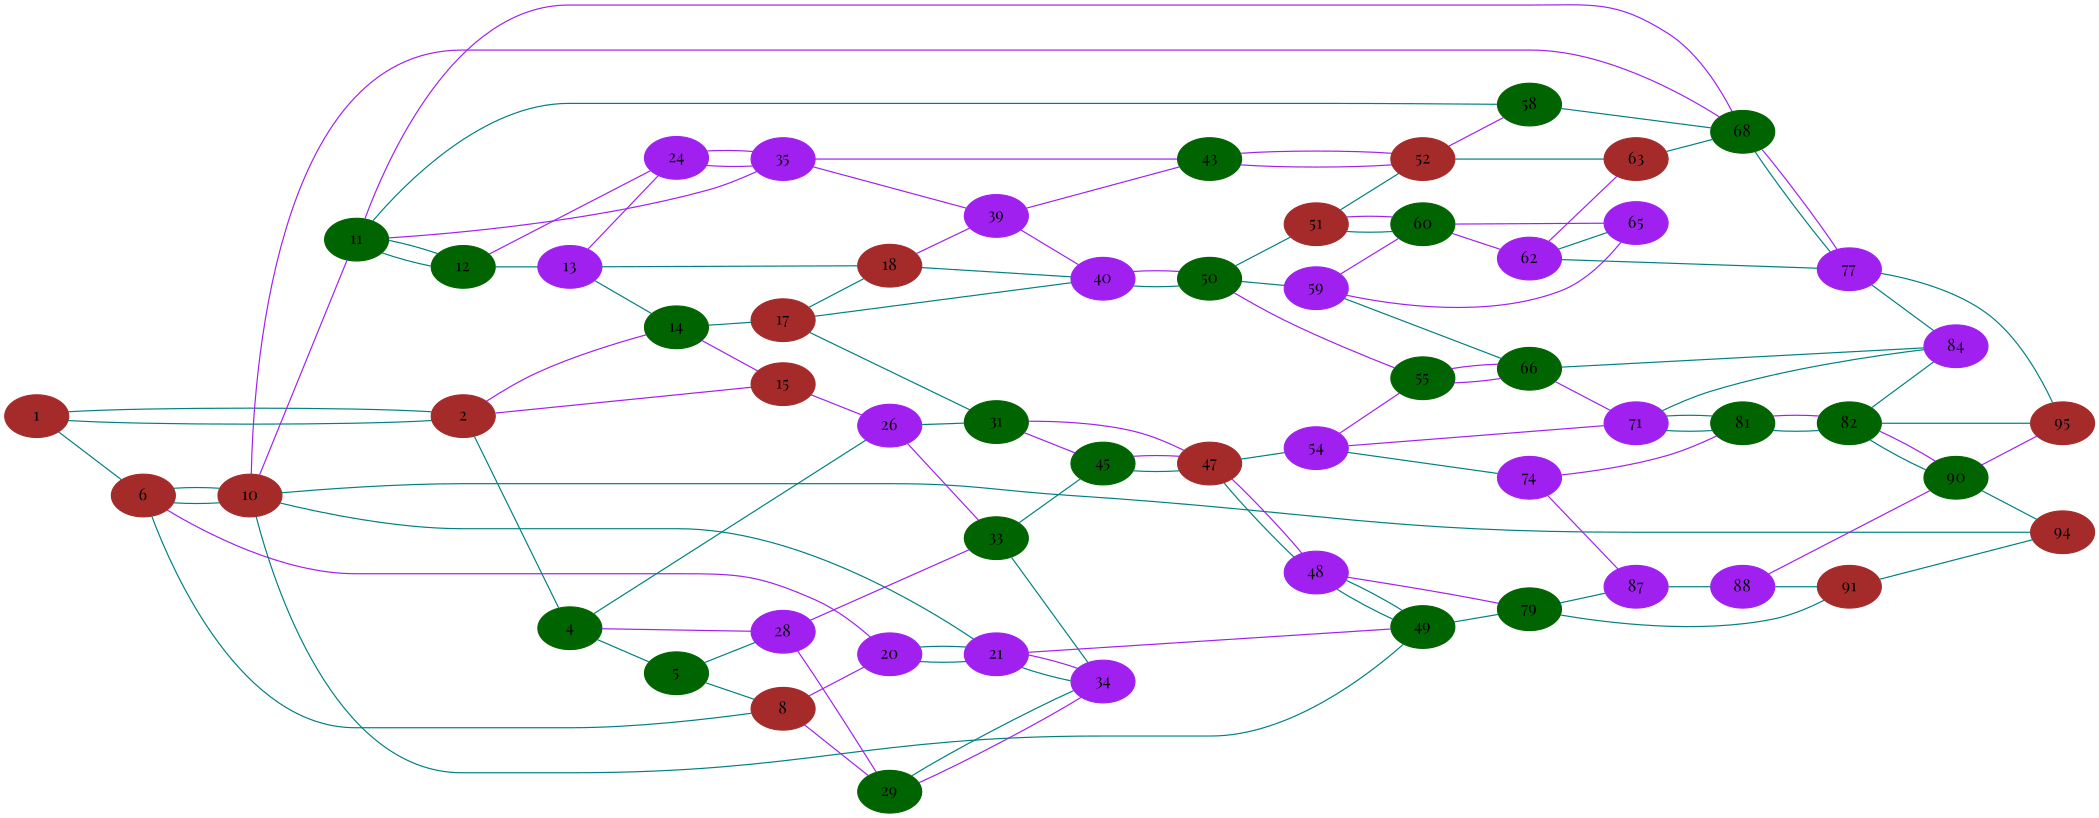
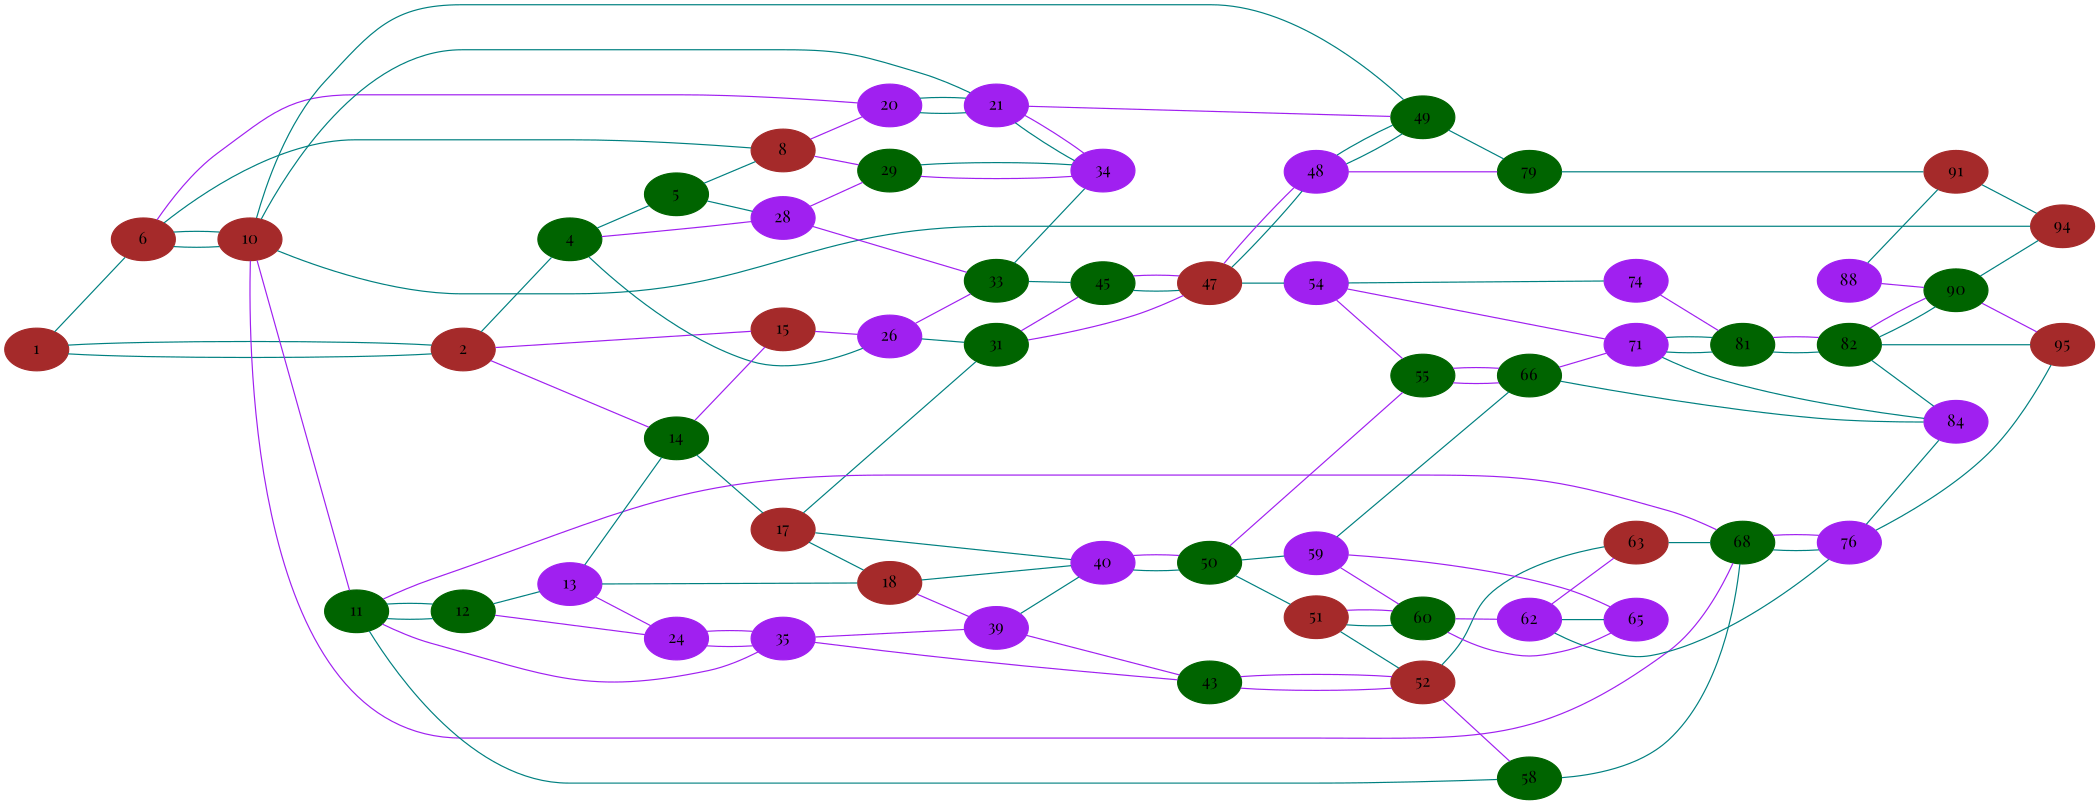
edge "39" -- "40": color purple -> teal
node "77": label "77" -> "76"
node "87": removed
